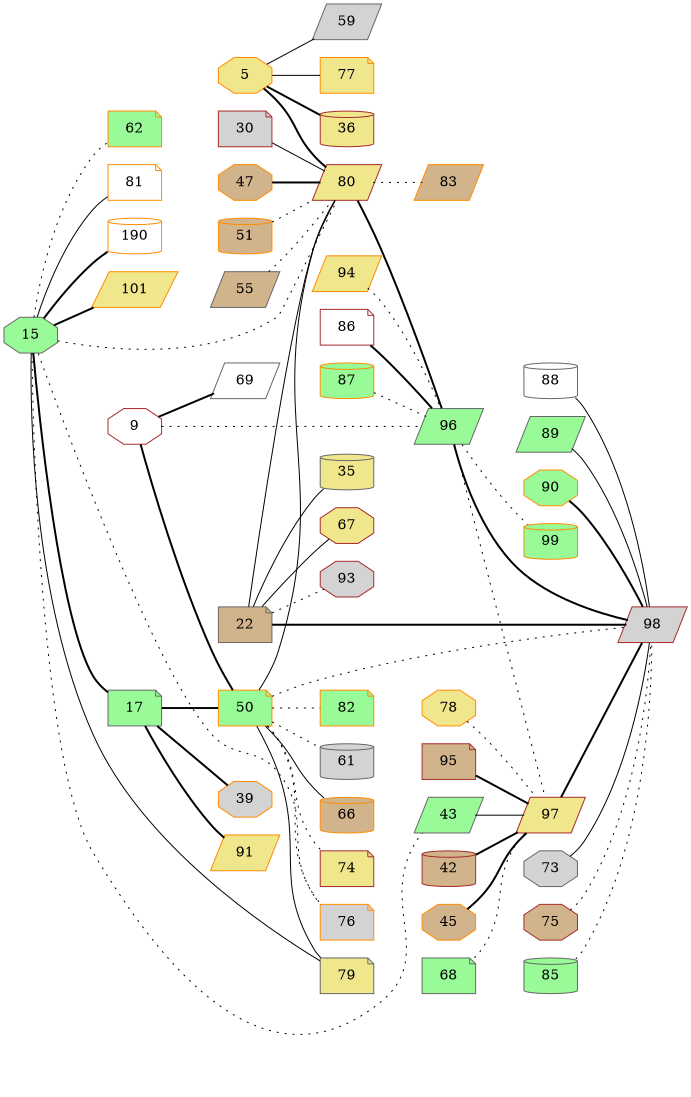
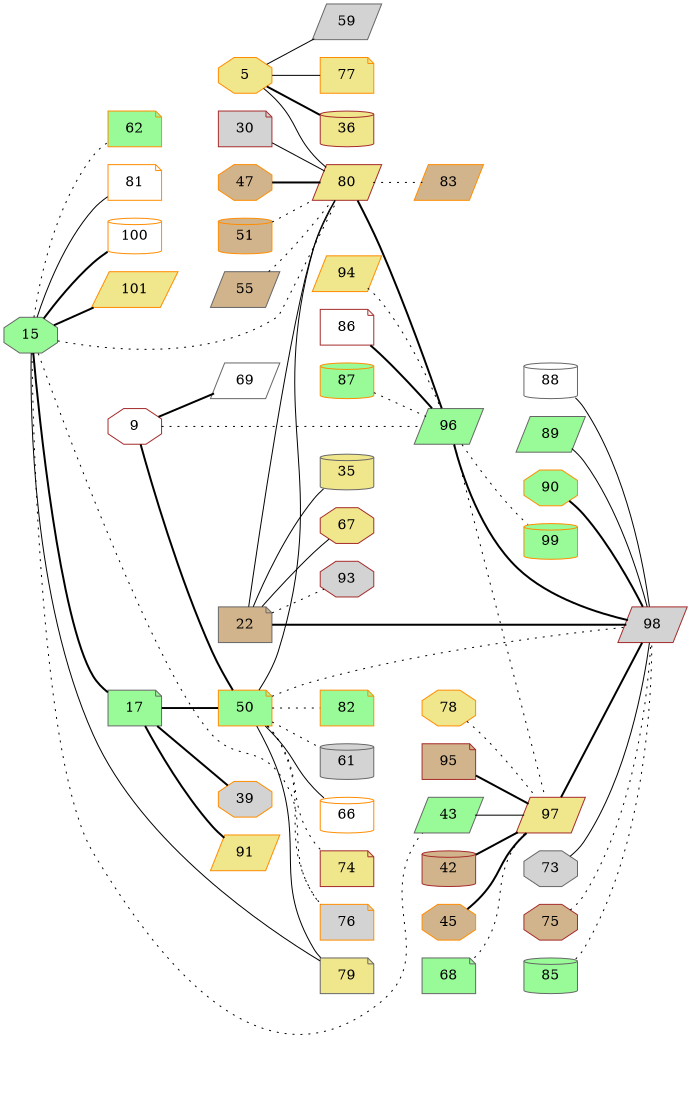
edge "5" -- "80": style bold -> solid
node "190": label "190" -> "100"
node "66": fillcolor tan -> white
